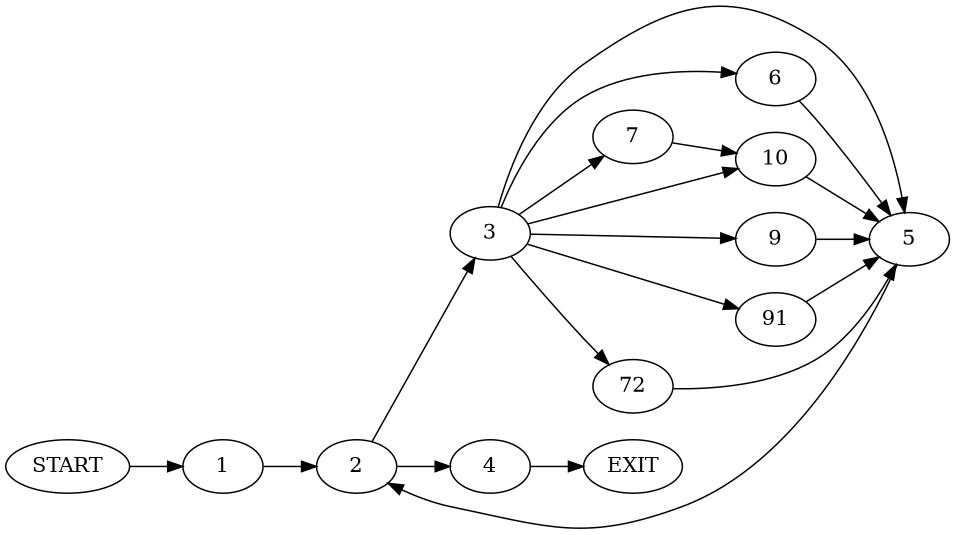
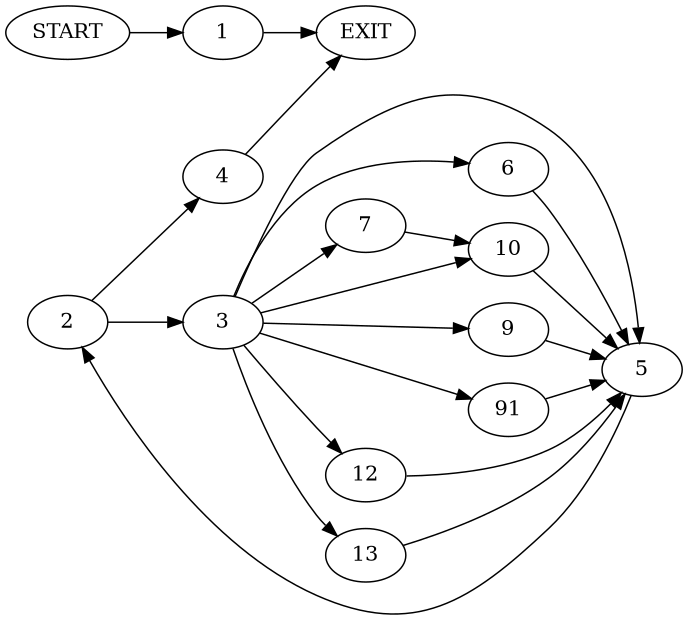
node "72": label "72" -> "12"
edge "1" -> "2": now "1" -> "EXIT"
node "13": added
